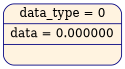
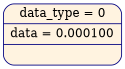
node "data_type = 0": text "data = 0.000000" -> "data = 0.000100"
